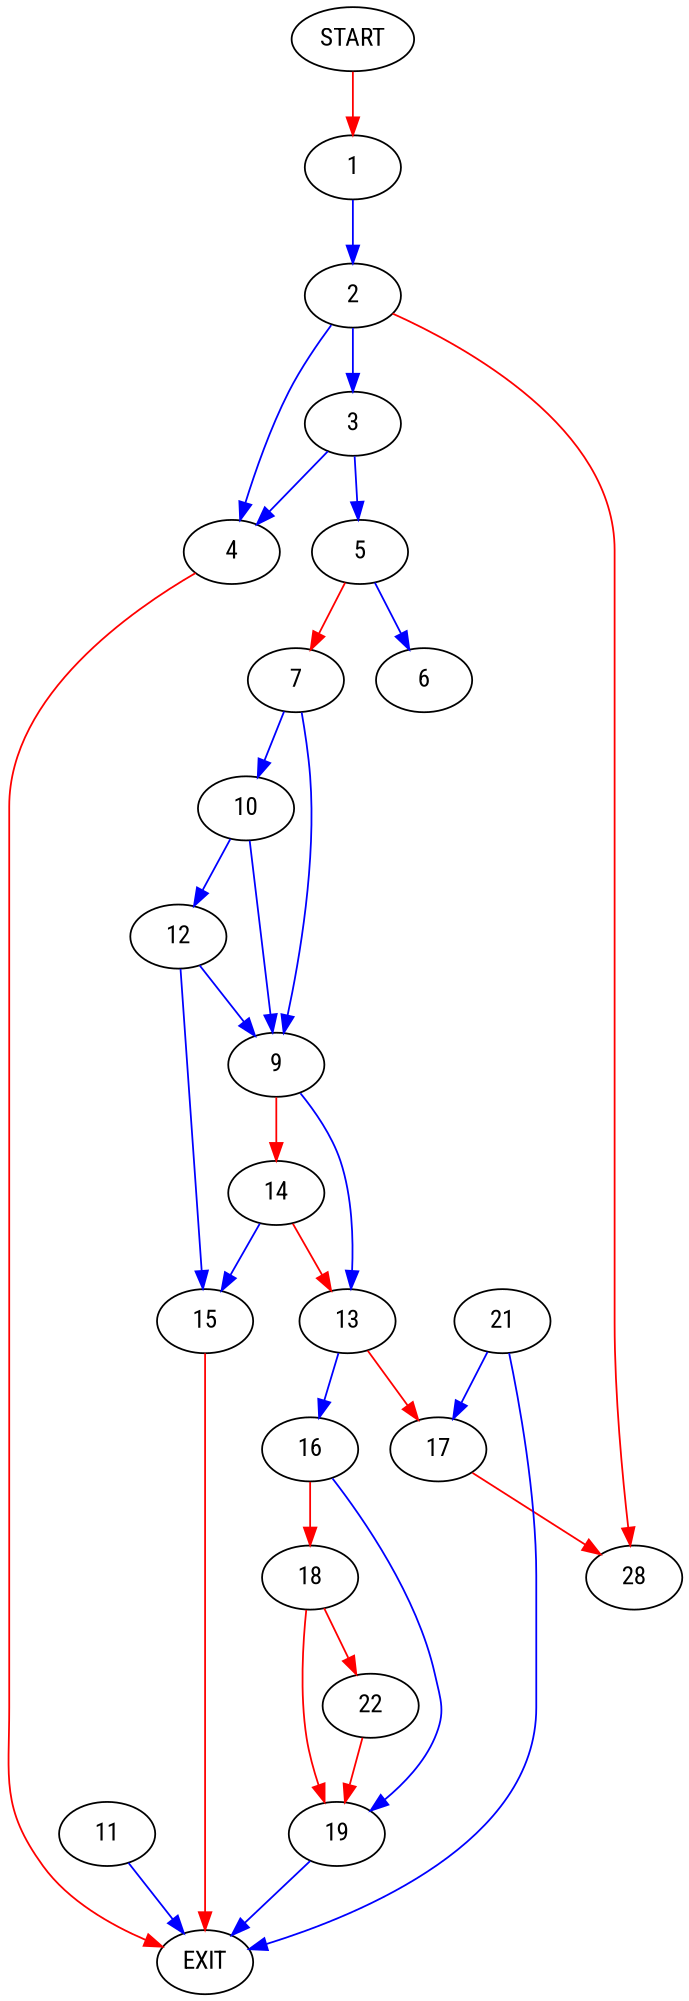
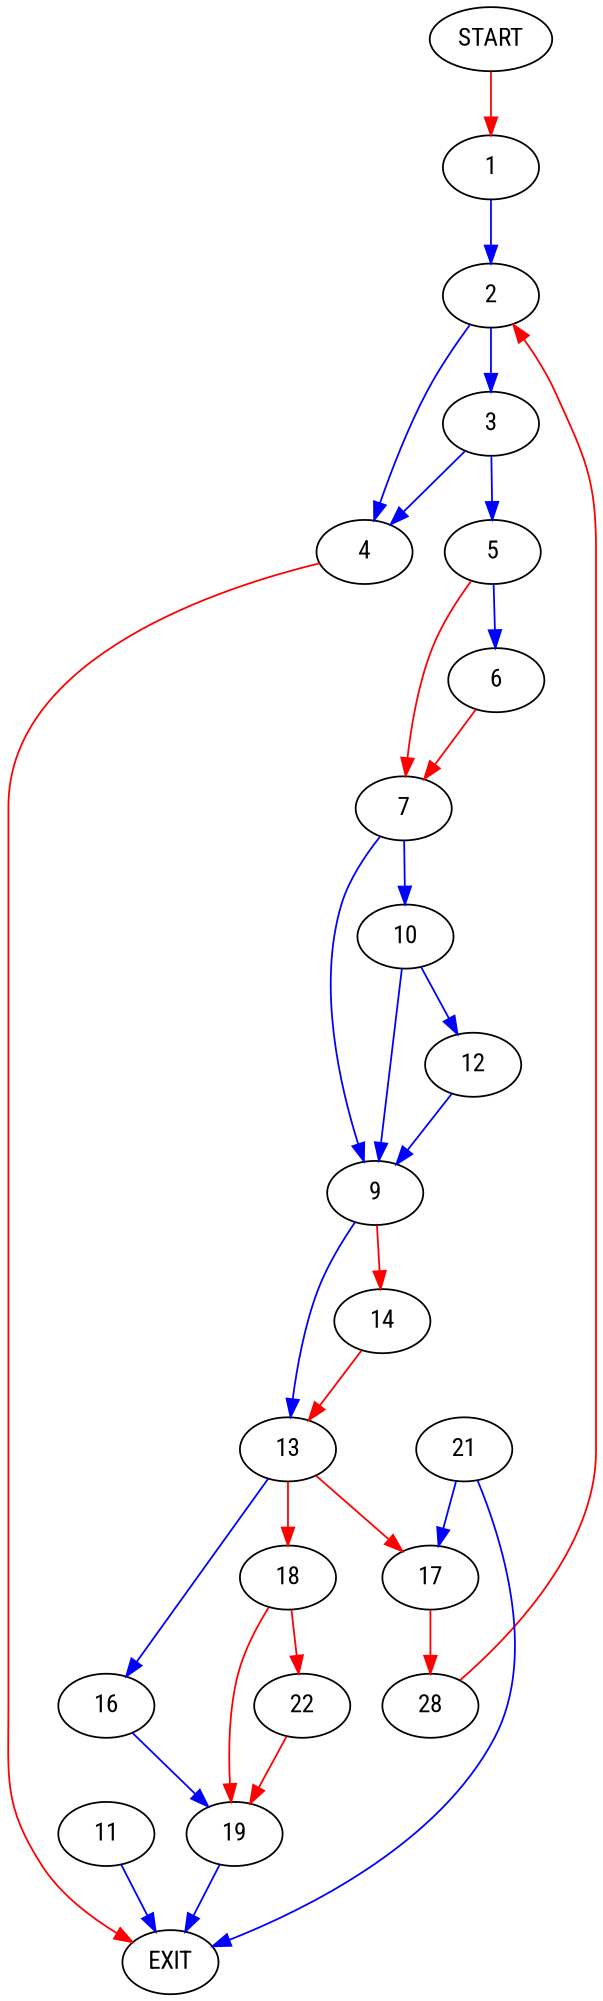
edge "6" -> "7": added
edge "2" -> "28": reversed
node "15": removed
edge "16" -> "18": now "13" -> "18"
